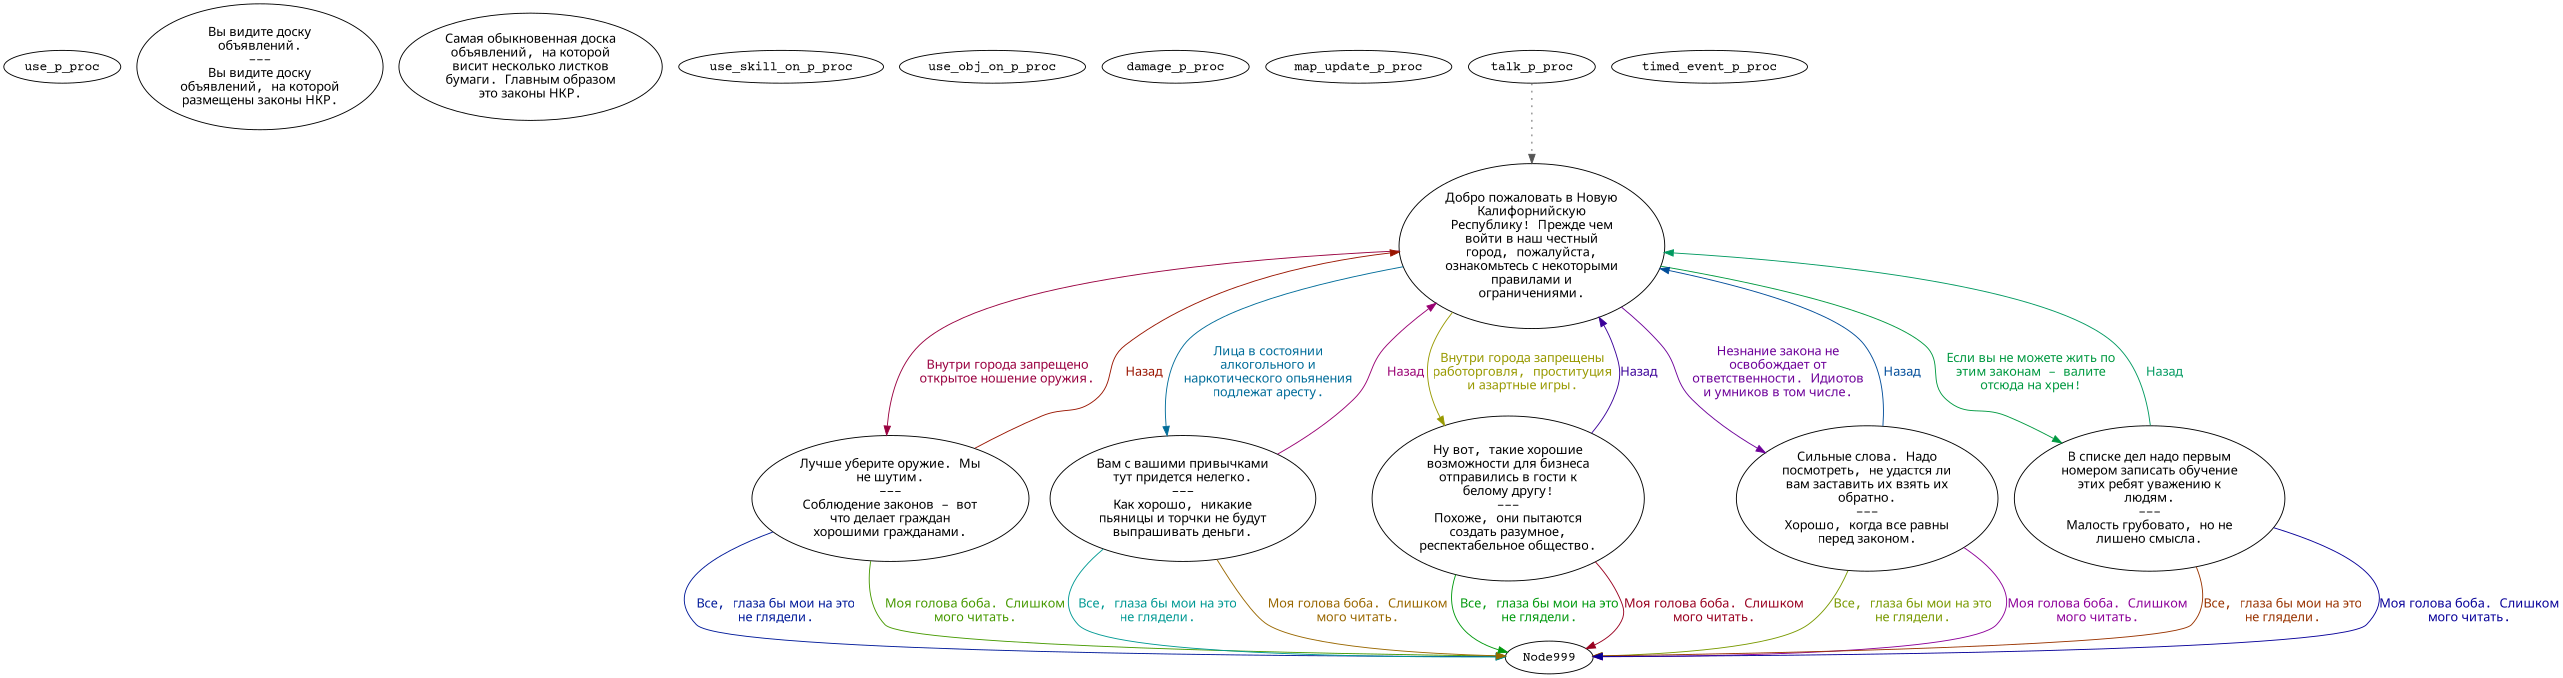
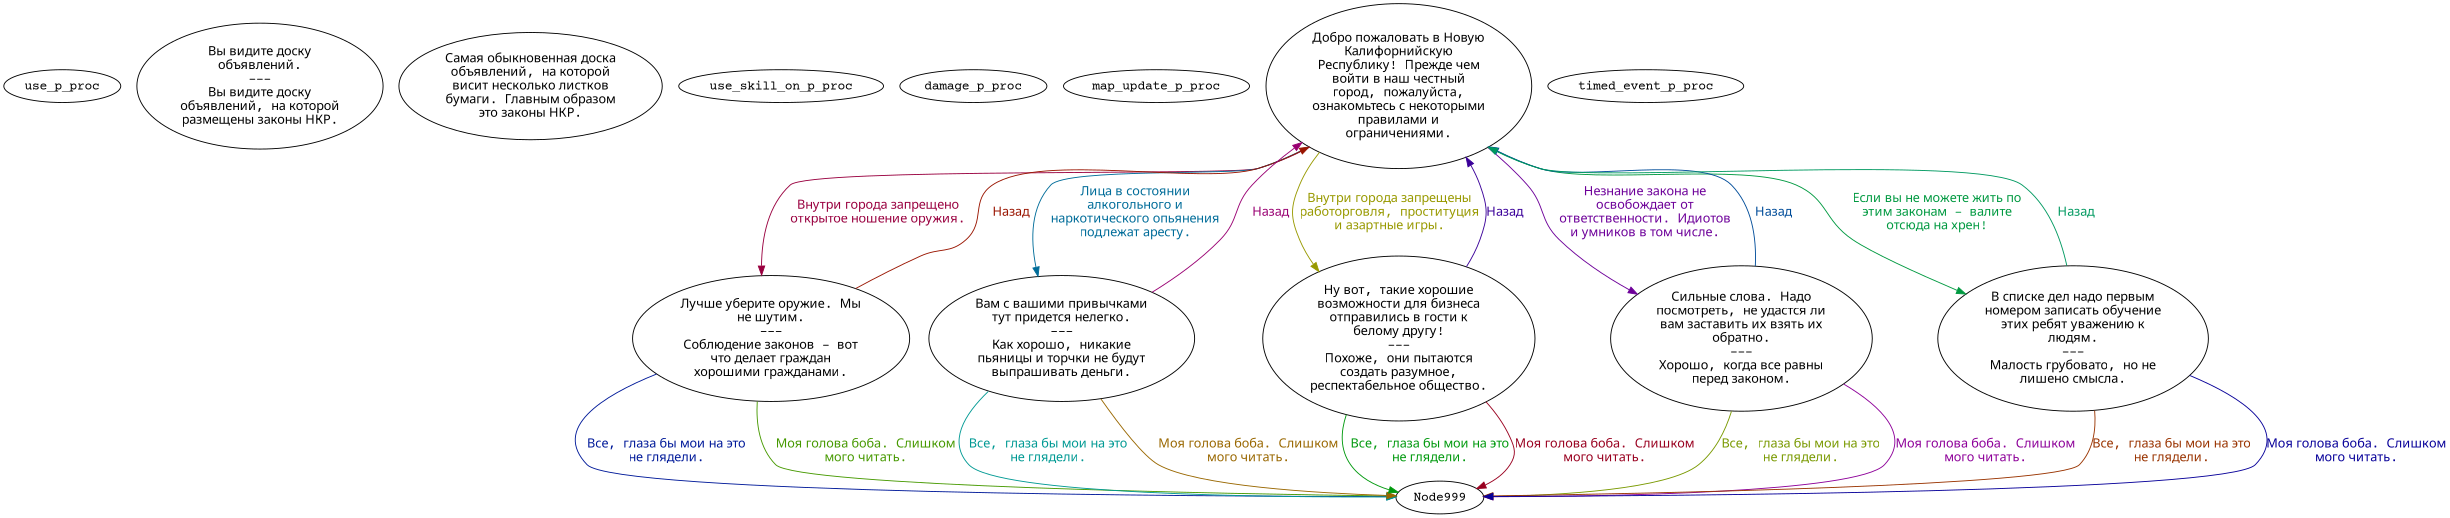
node "use_obj_on_p_proc": removed
node "talk_p_proc": removed
